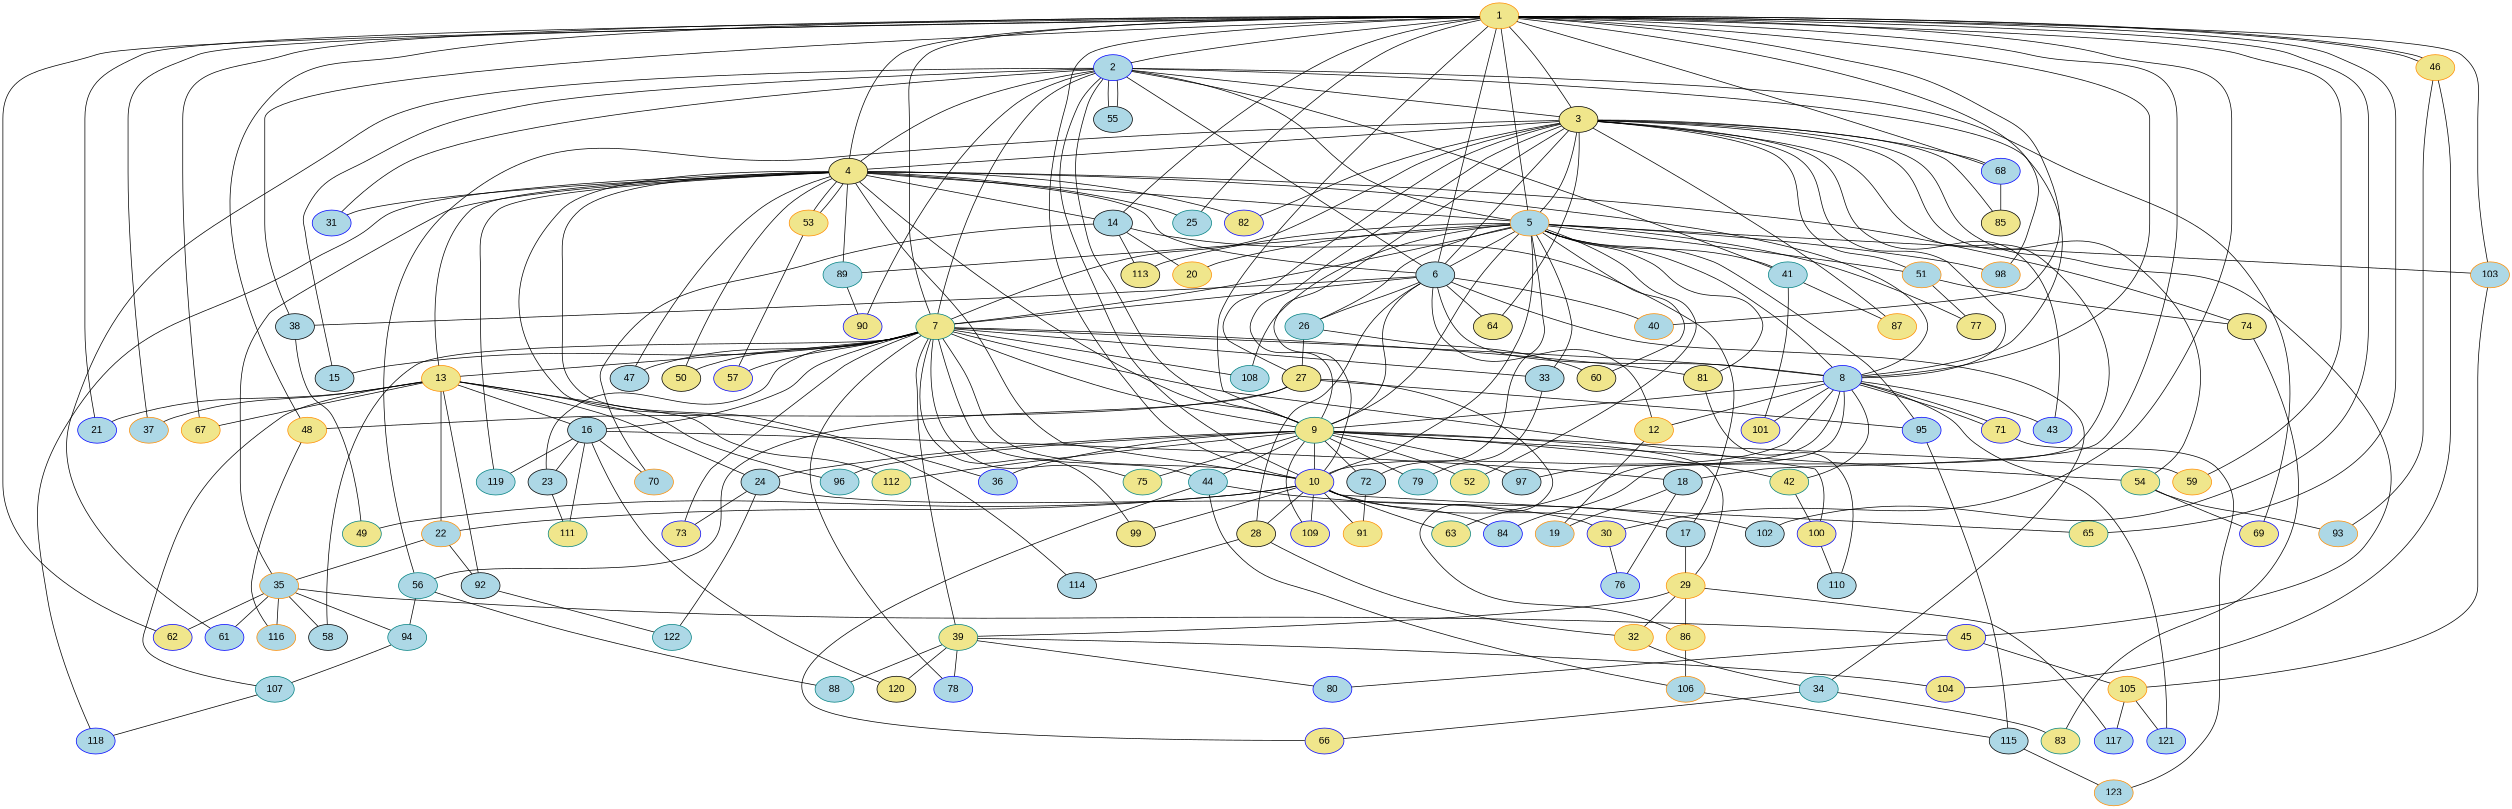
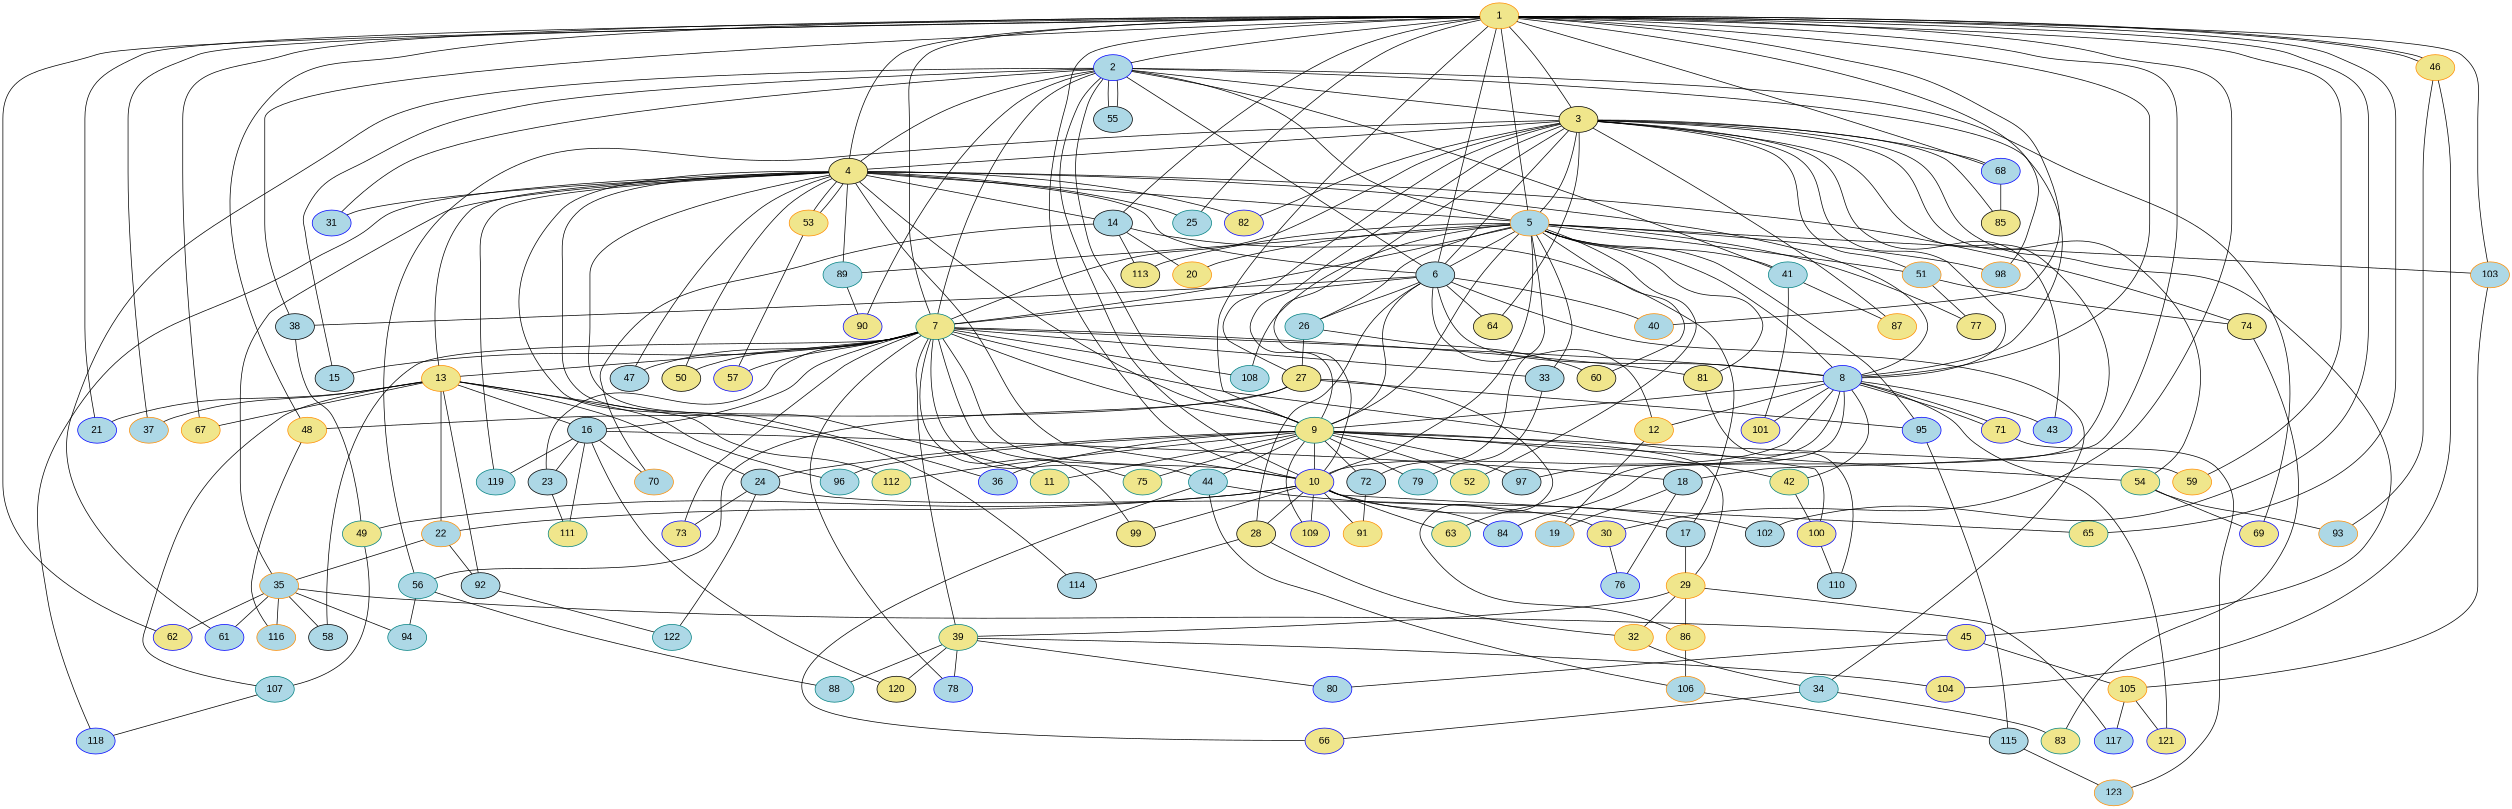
node "11": added
edge "94" -- "107": now "49" -- "107"
node "121": fillcolor lightblue -> khaki
